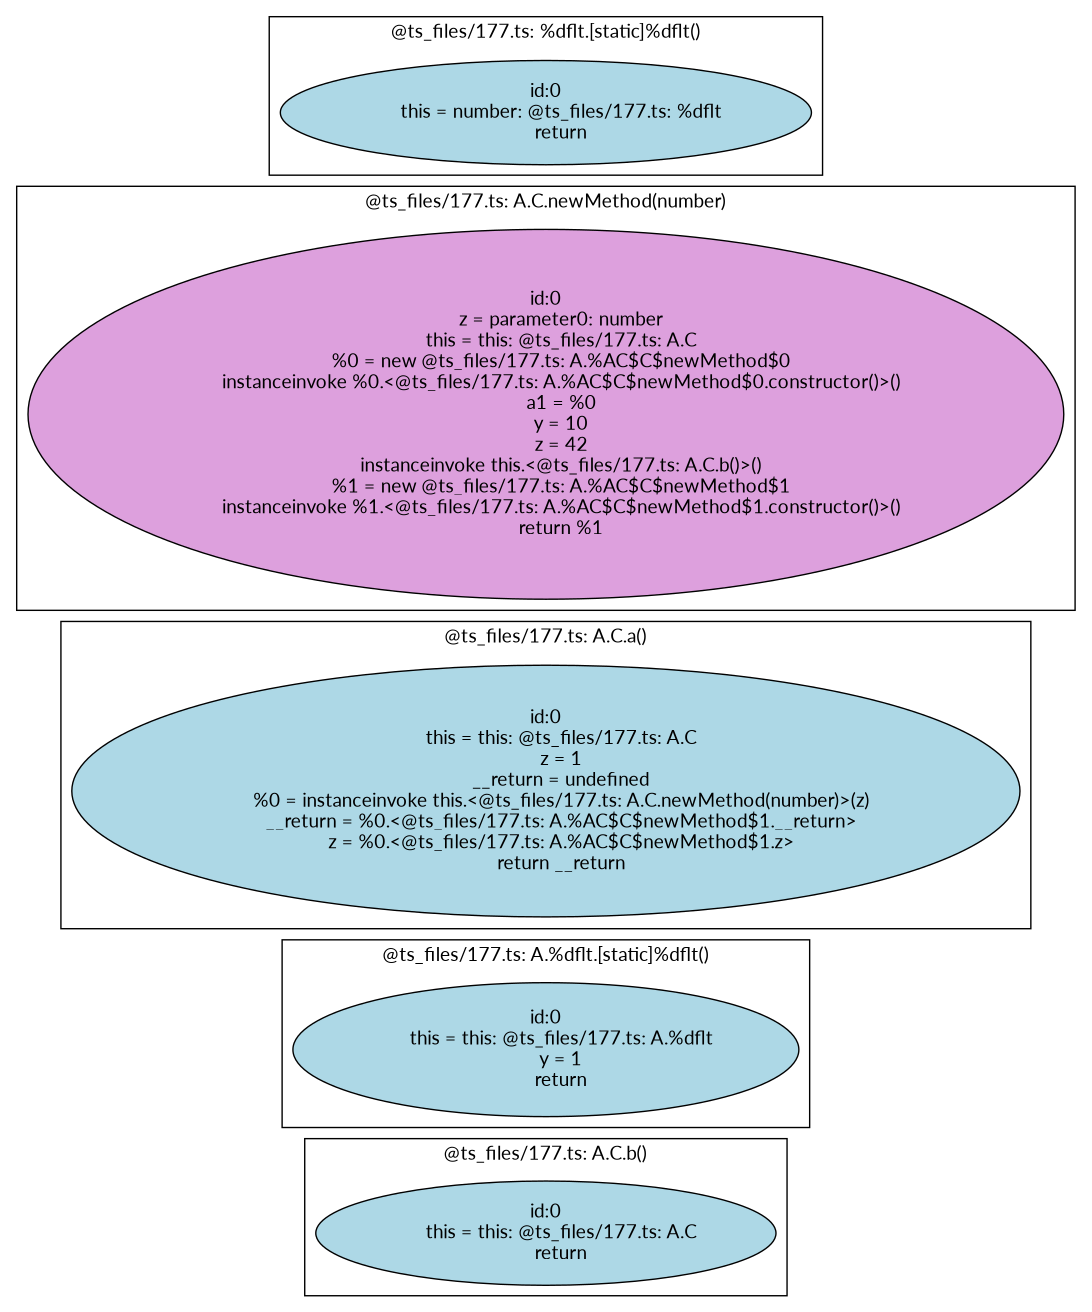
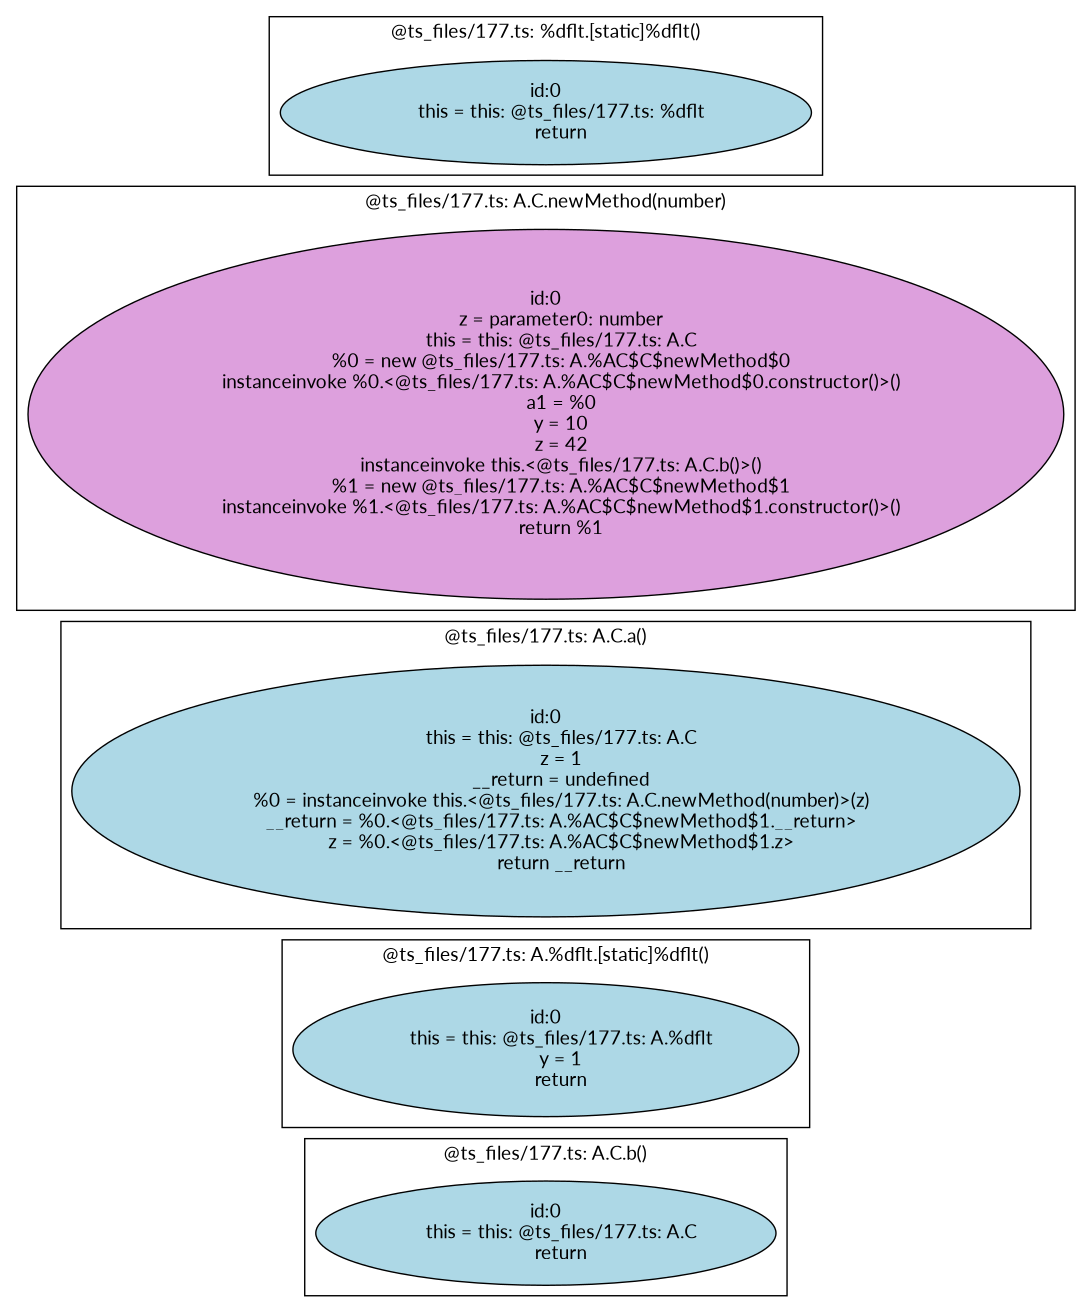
node "id:0 this = number: @ts_files/177.ts: %dflt return": label "id:0 this = number: @ts_files/177.ts: %dflt return" -> "id:0 this = this: @ts_files/177.ts: %dflt return"
